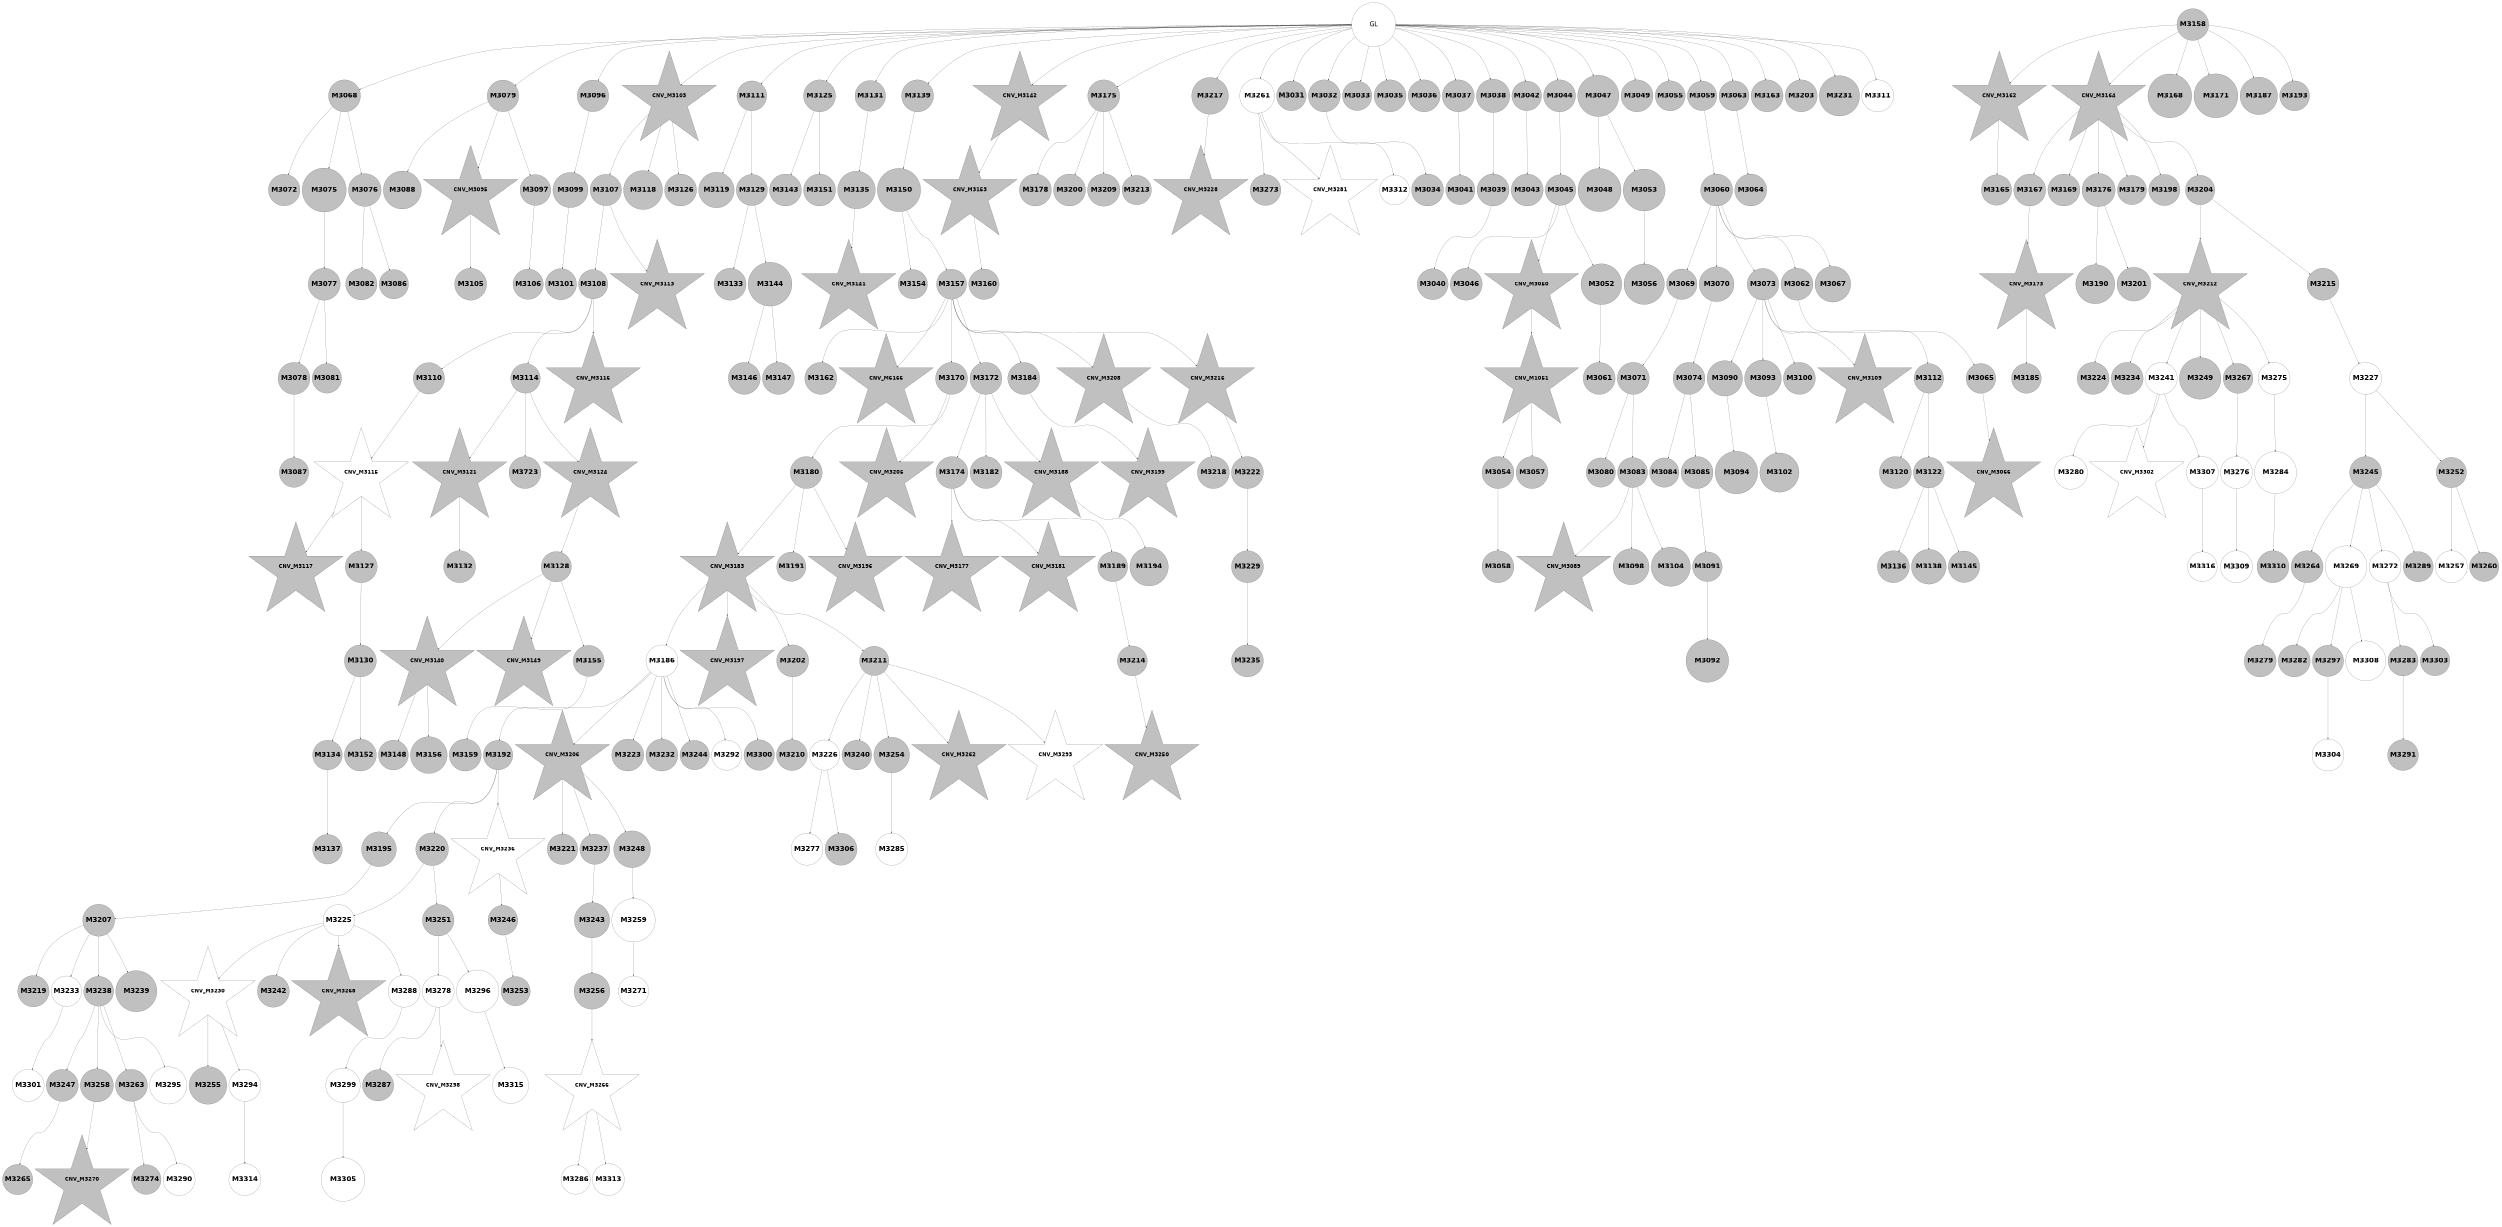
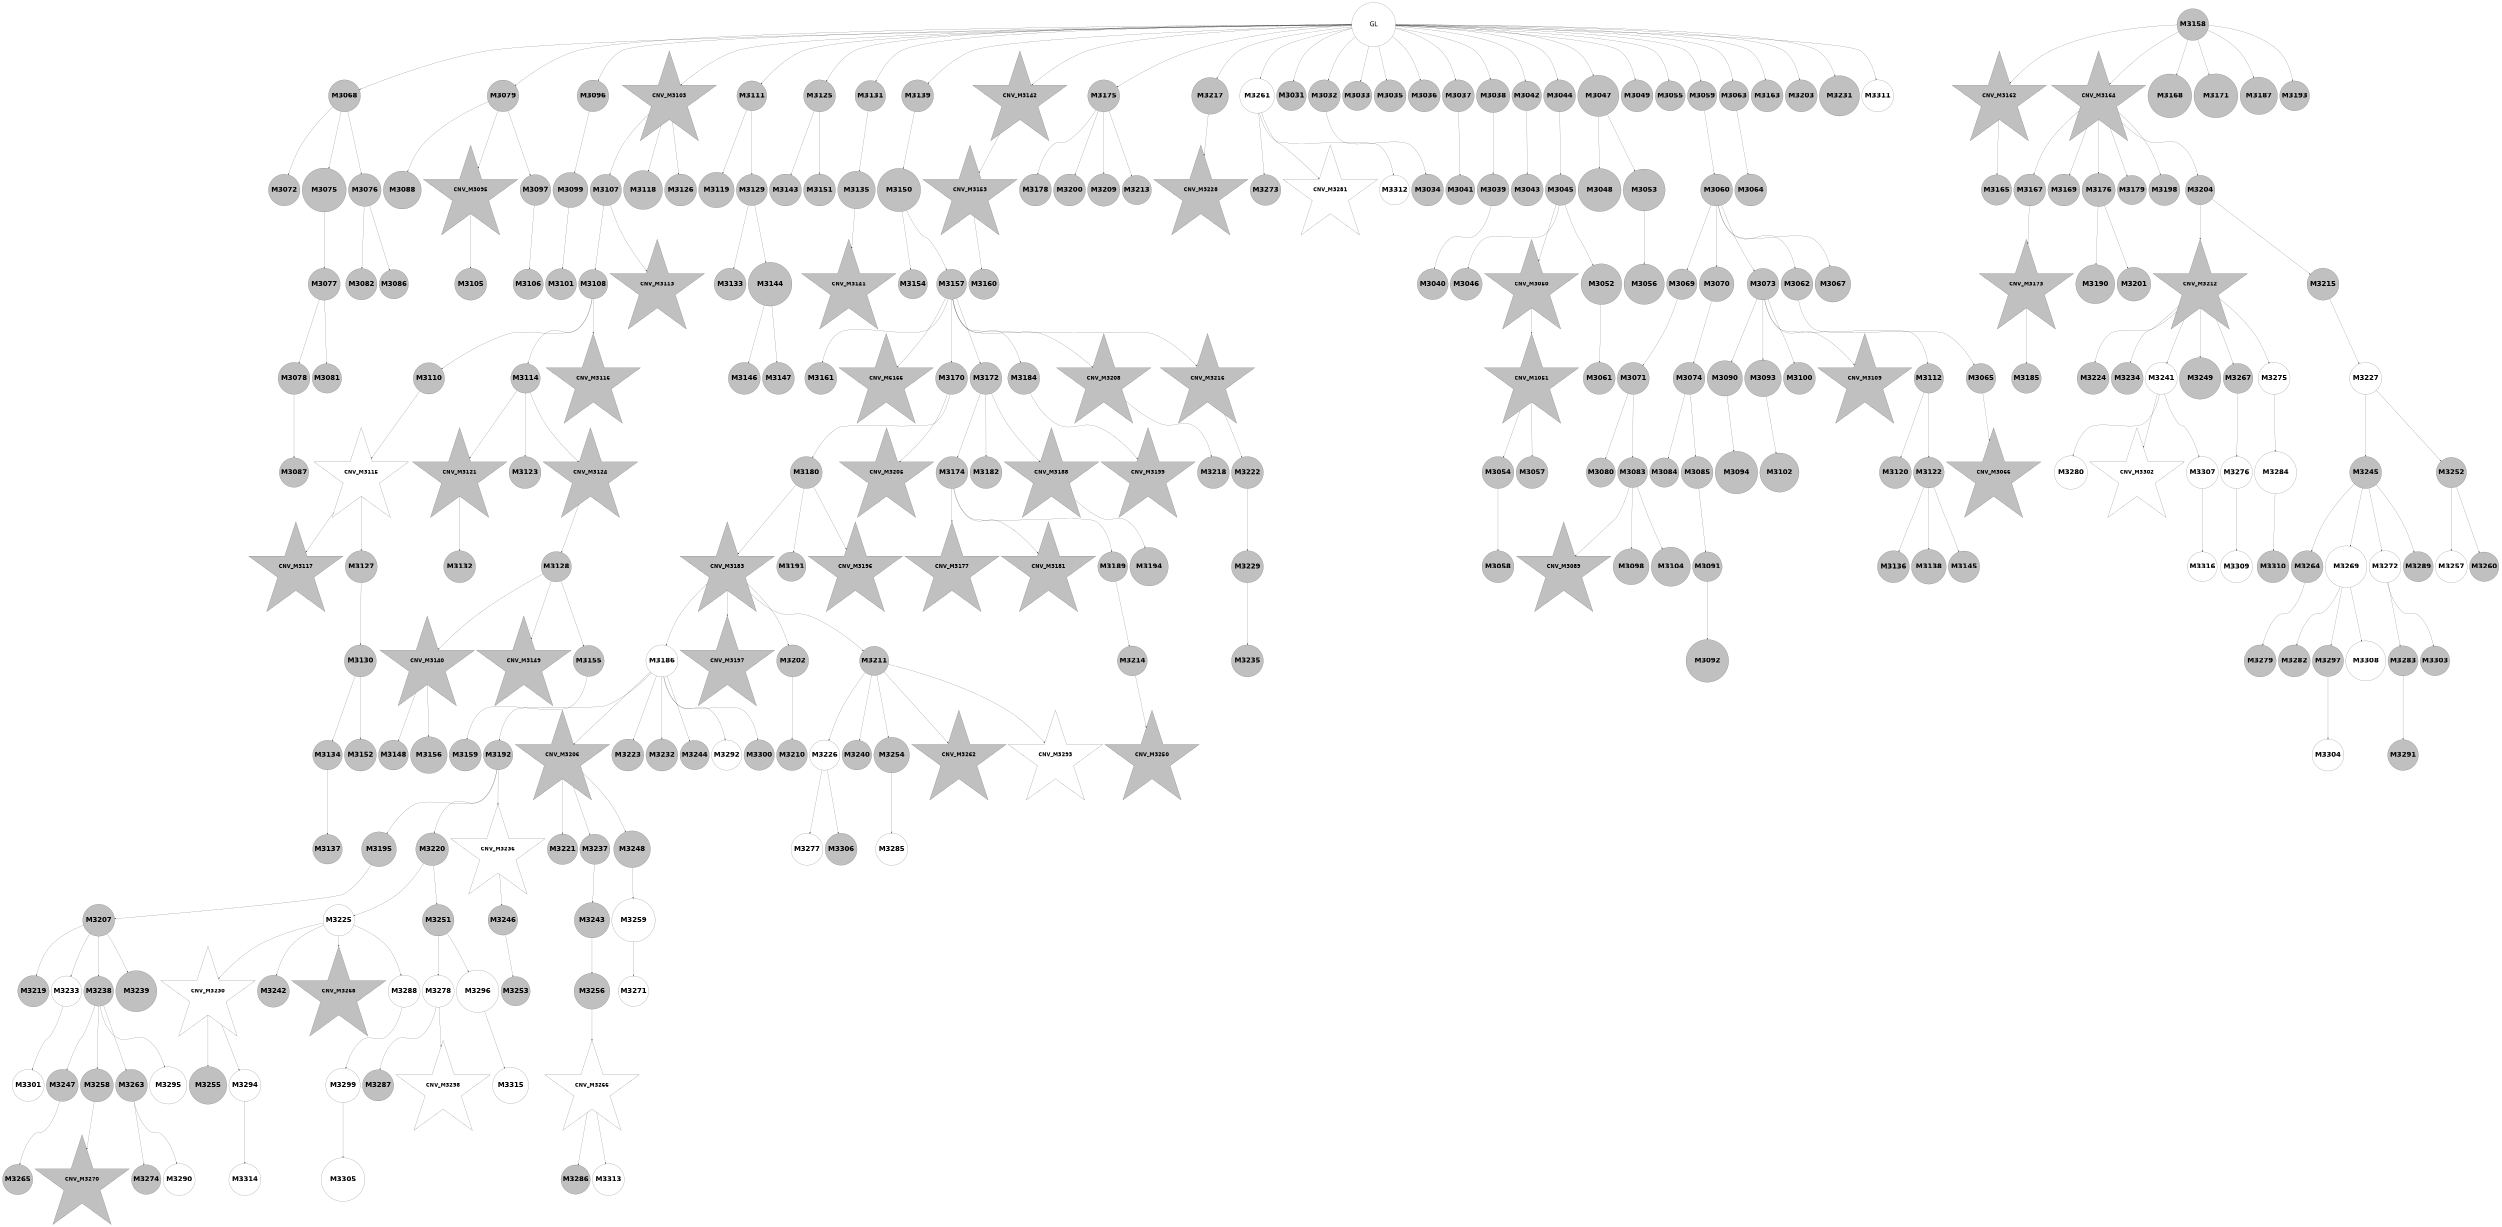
node "M3162": label "M3162" -> "M3161"
node "M3723": label "M3723" -> "M3123"
node "M3286": fillcolor white -> grey
